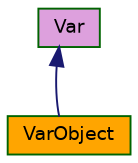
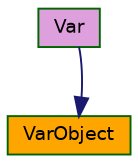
edge "VarObject" -> "Var": reversed
